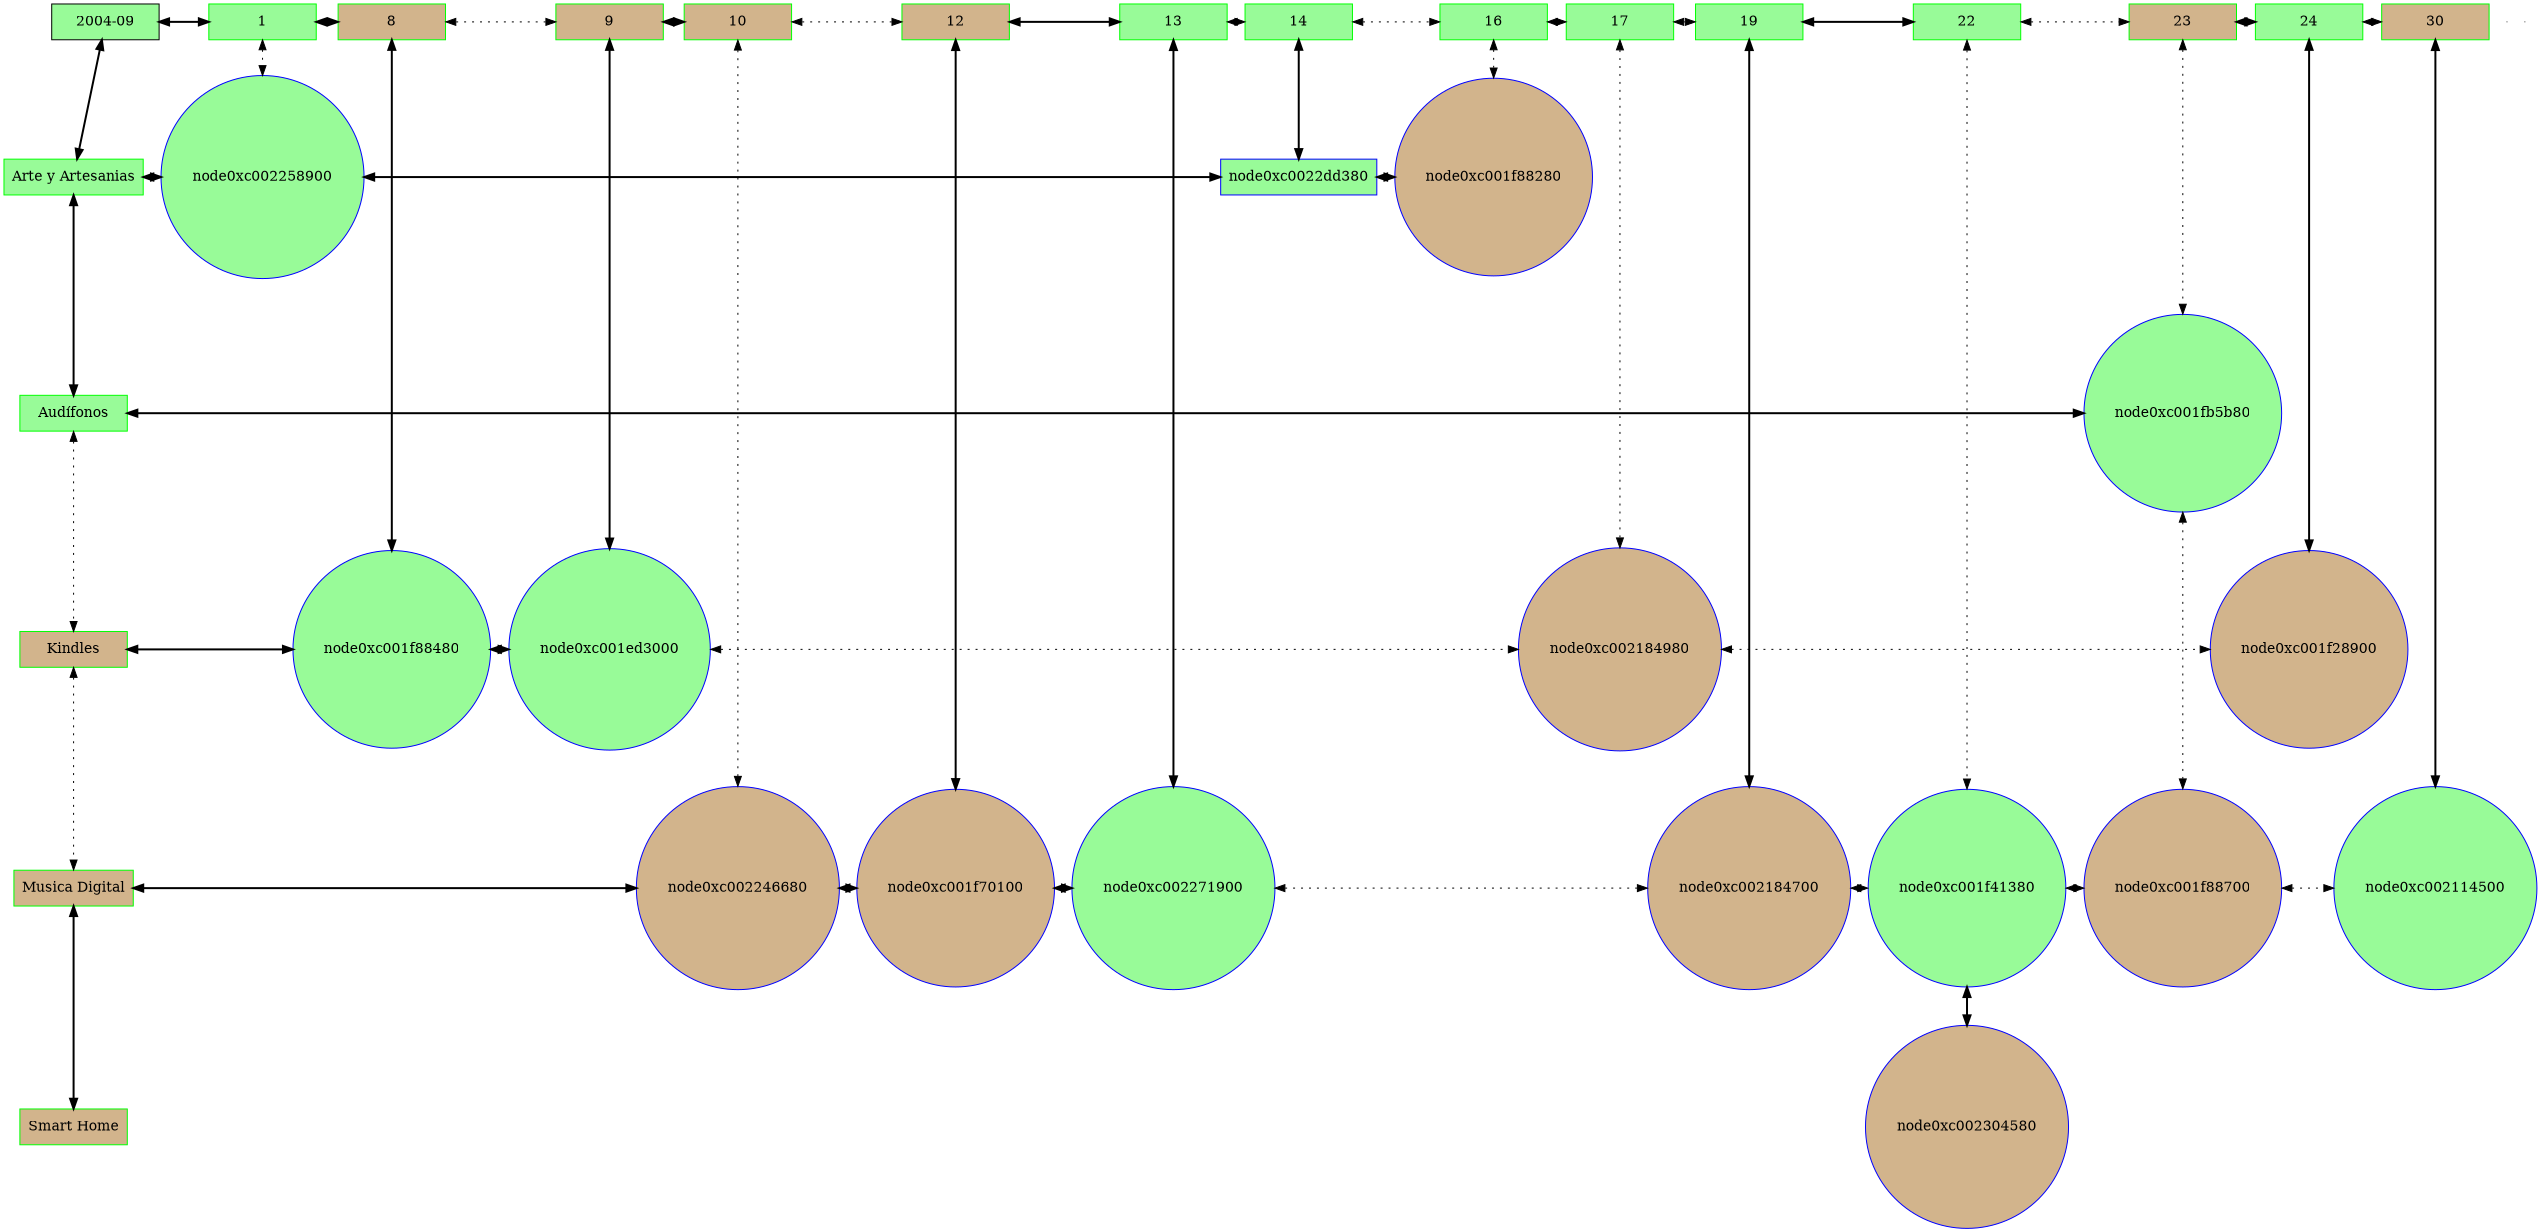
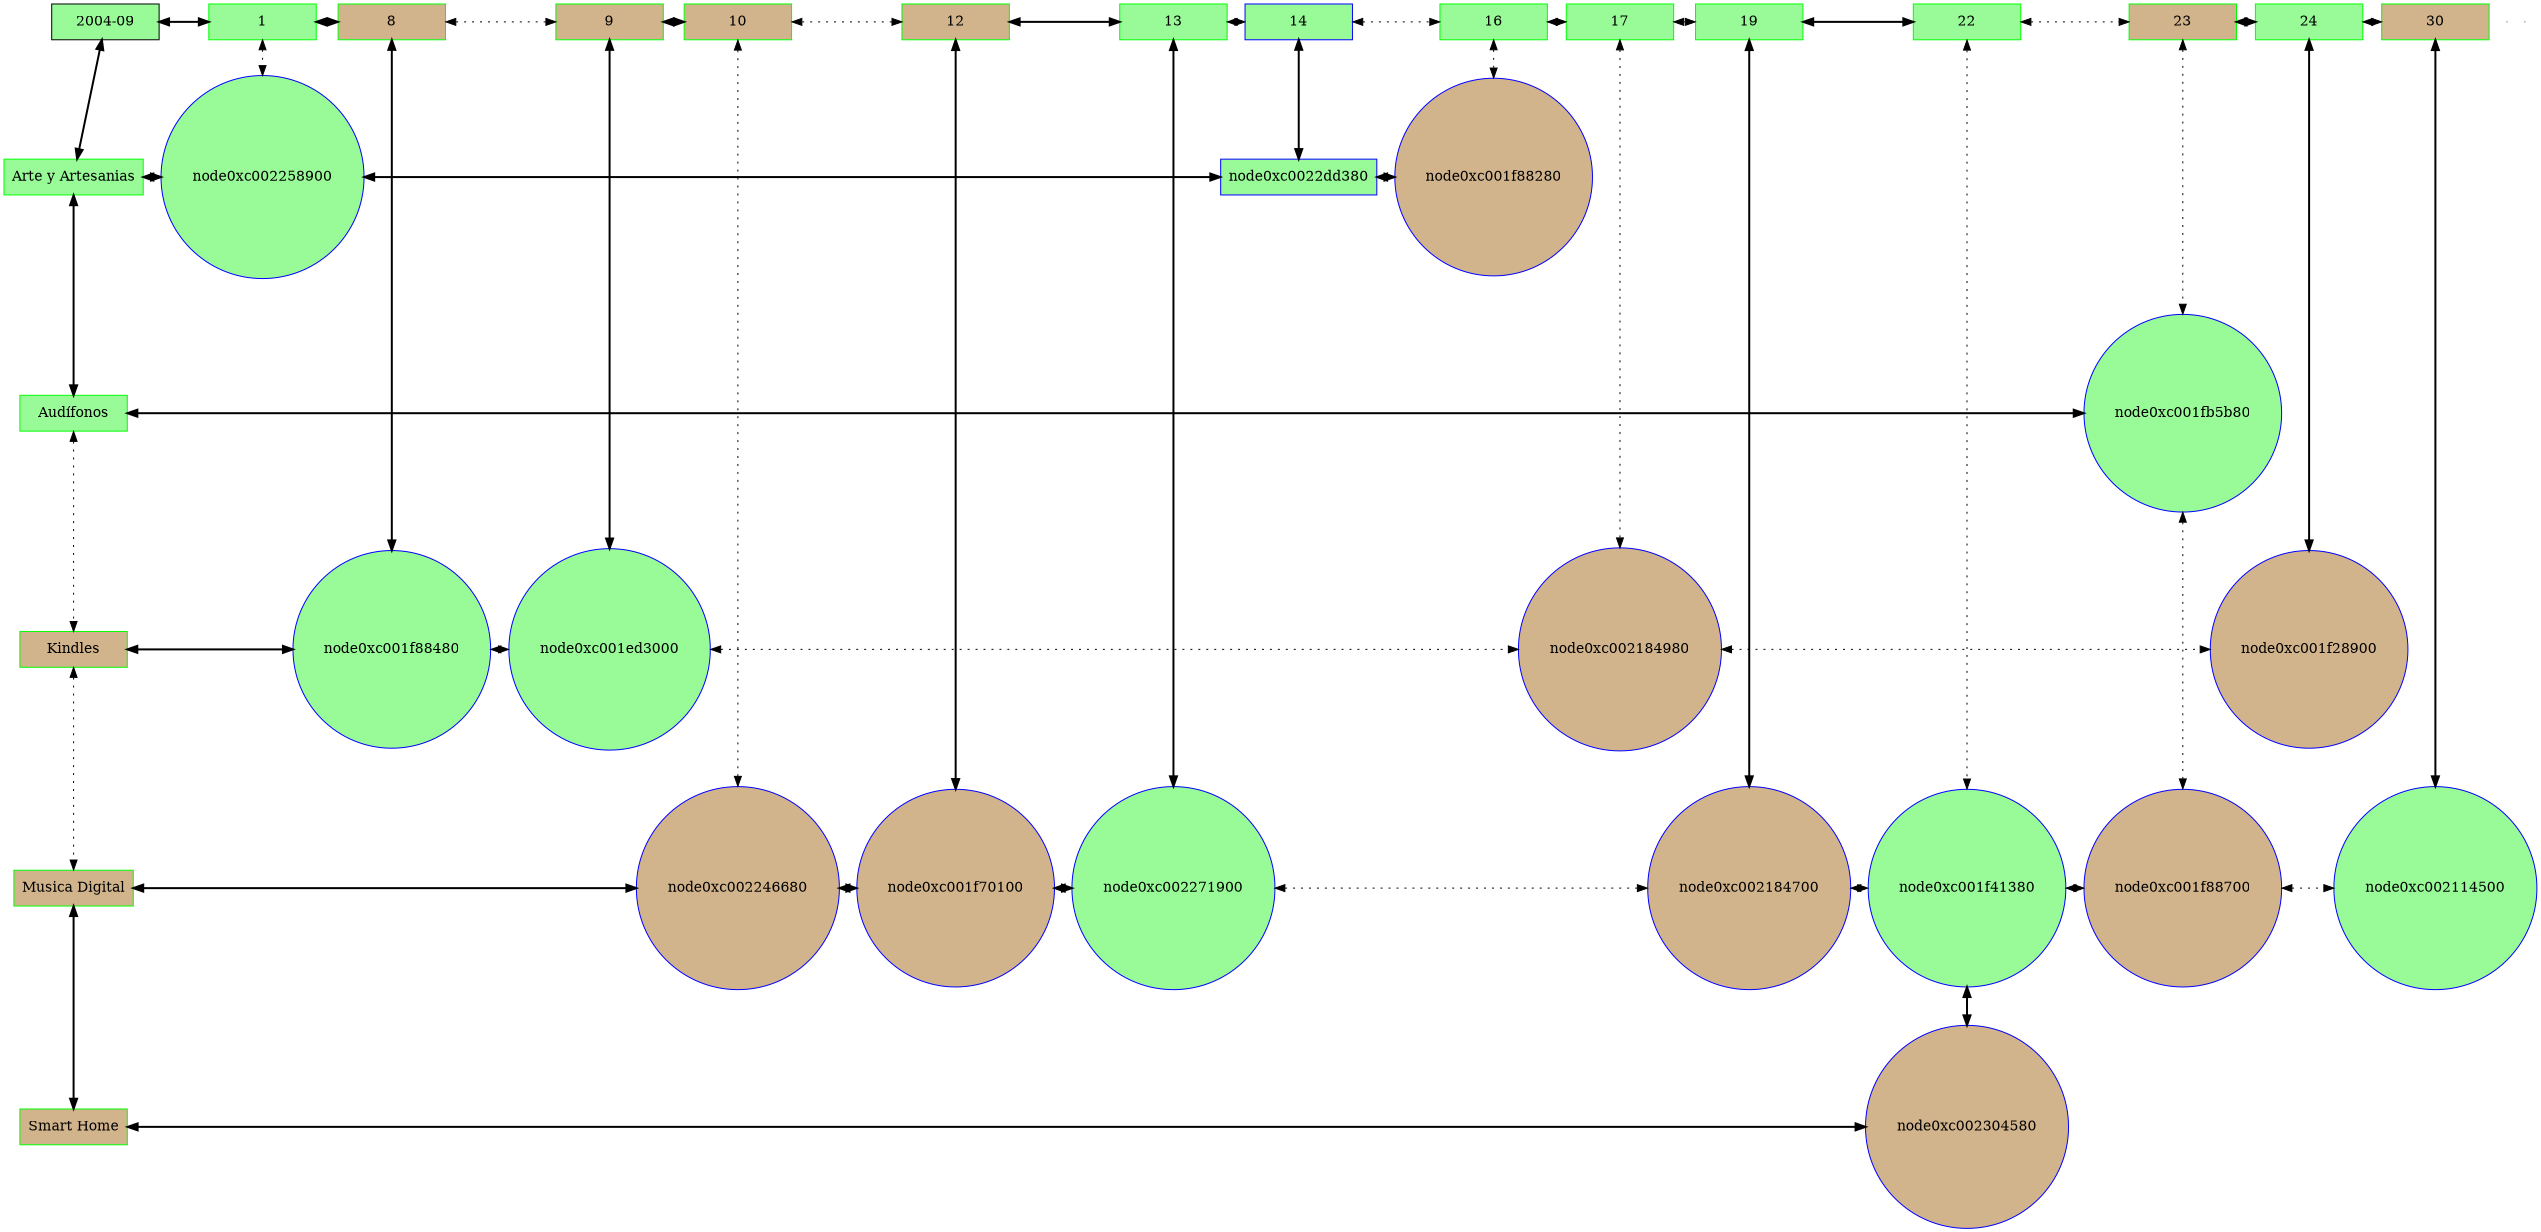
node "14": color green -> blue
edge "node0xc001f88480" -- "node0xc001ed3000": style bold -> dotted
edge "Smart Home" -- "node0xc002304580": added
